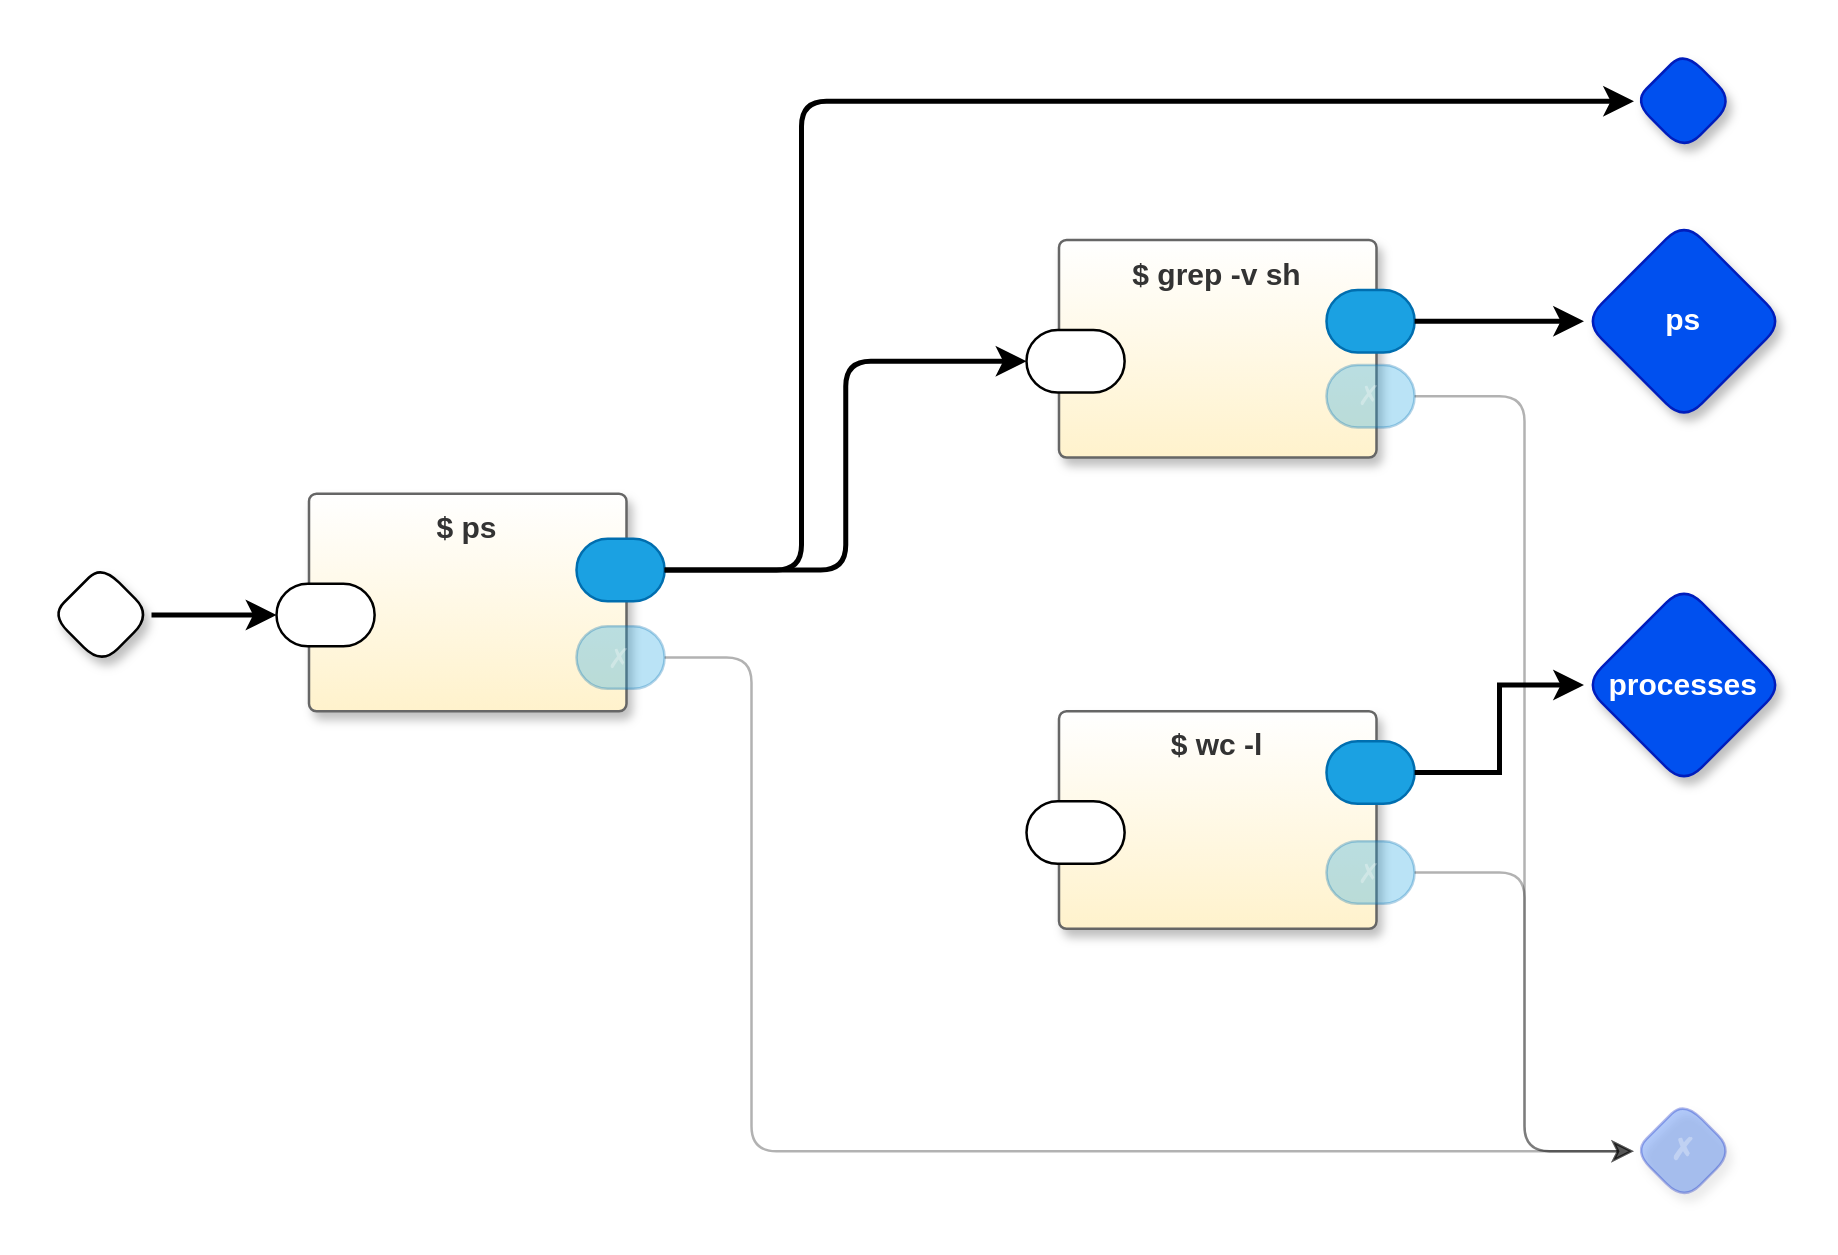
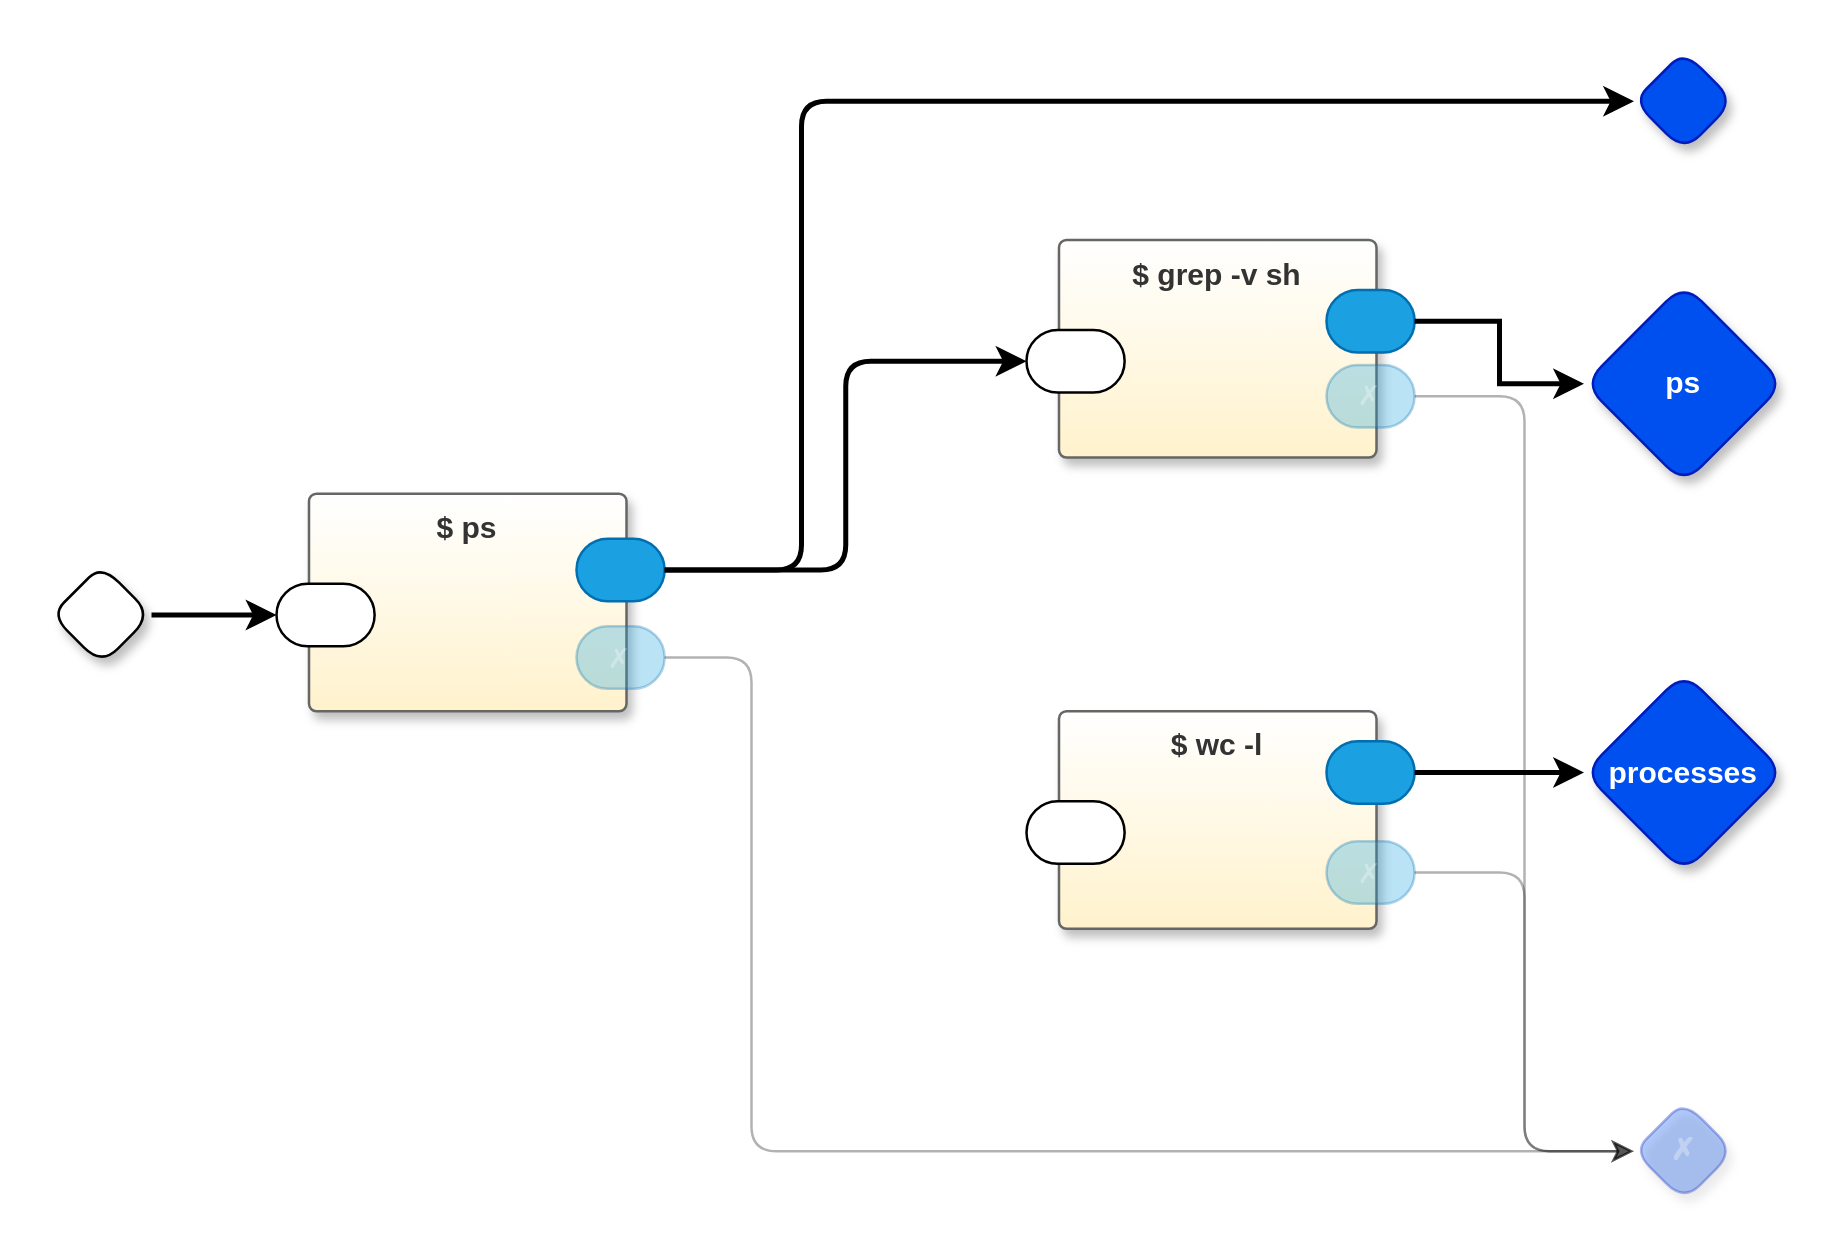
node "ps": moved (1684, 321) -> (1684, 384)
node "processes": moved (1684, 685) -> (1684, 773)
